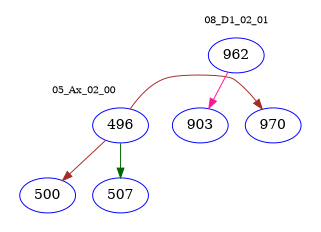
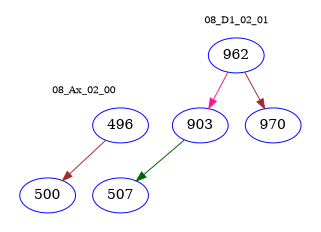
edge "496" -> "970": now "962" -> "970"
cluster "05_Ax_02_00": label "05_Ax_02_00" -> "08_Ax_02_00"
edge "496" -> "507": now "903" -> "507"
